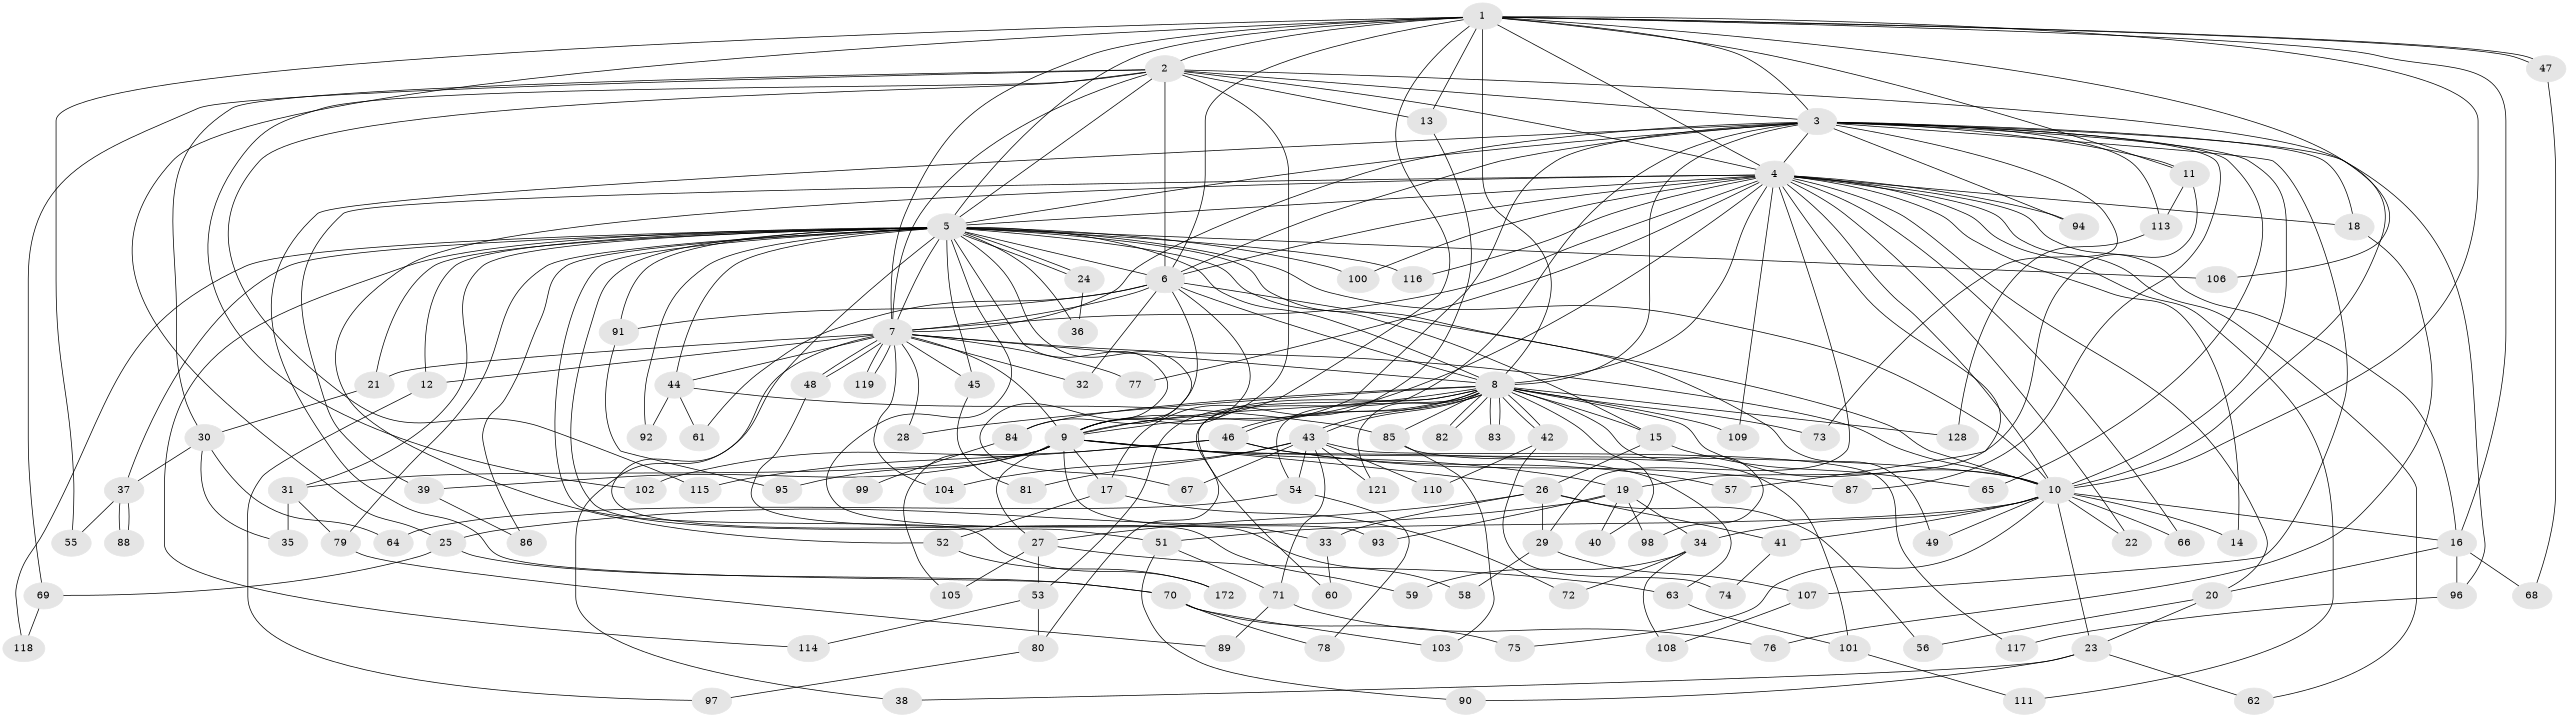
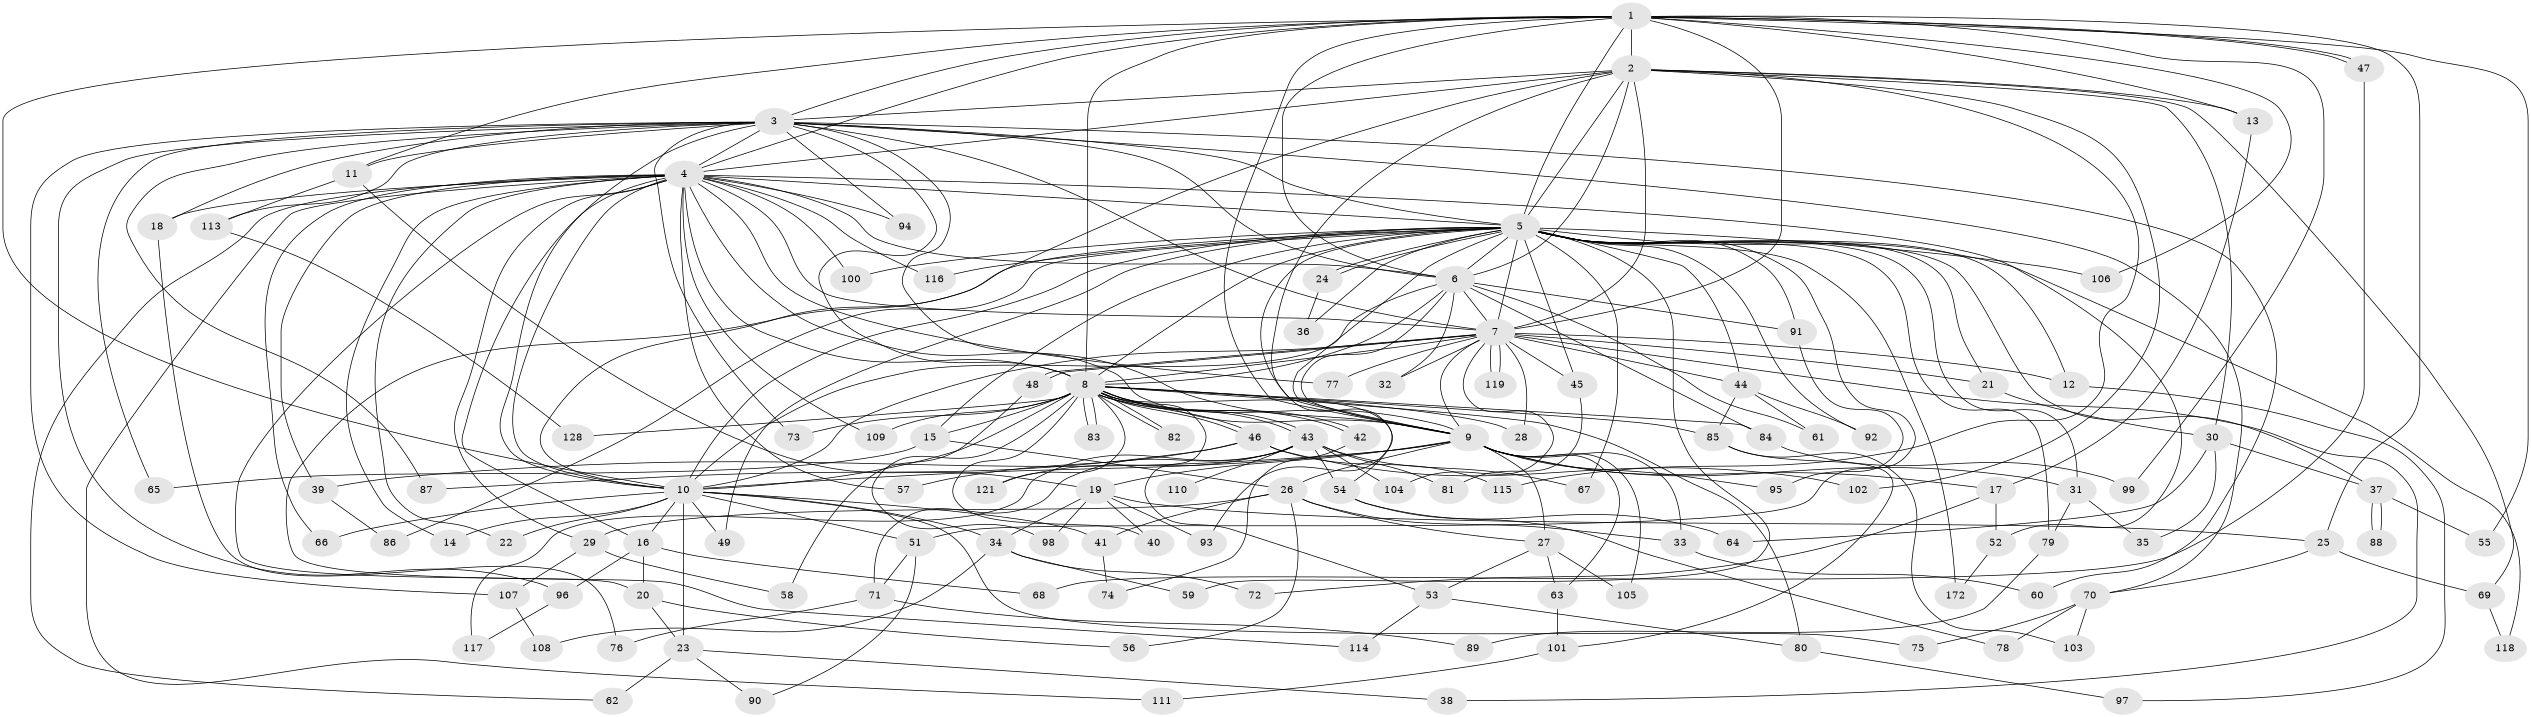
edge "1" -- "16": now "1" -- "99"
edge "42" -- "110": removed
